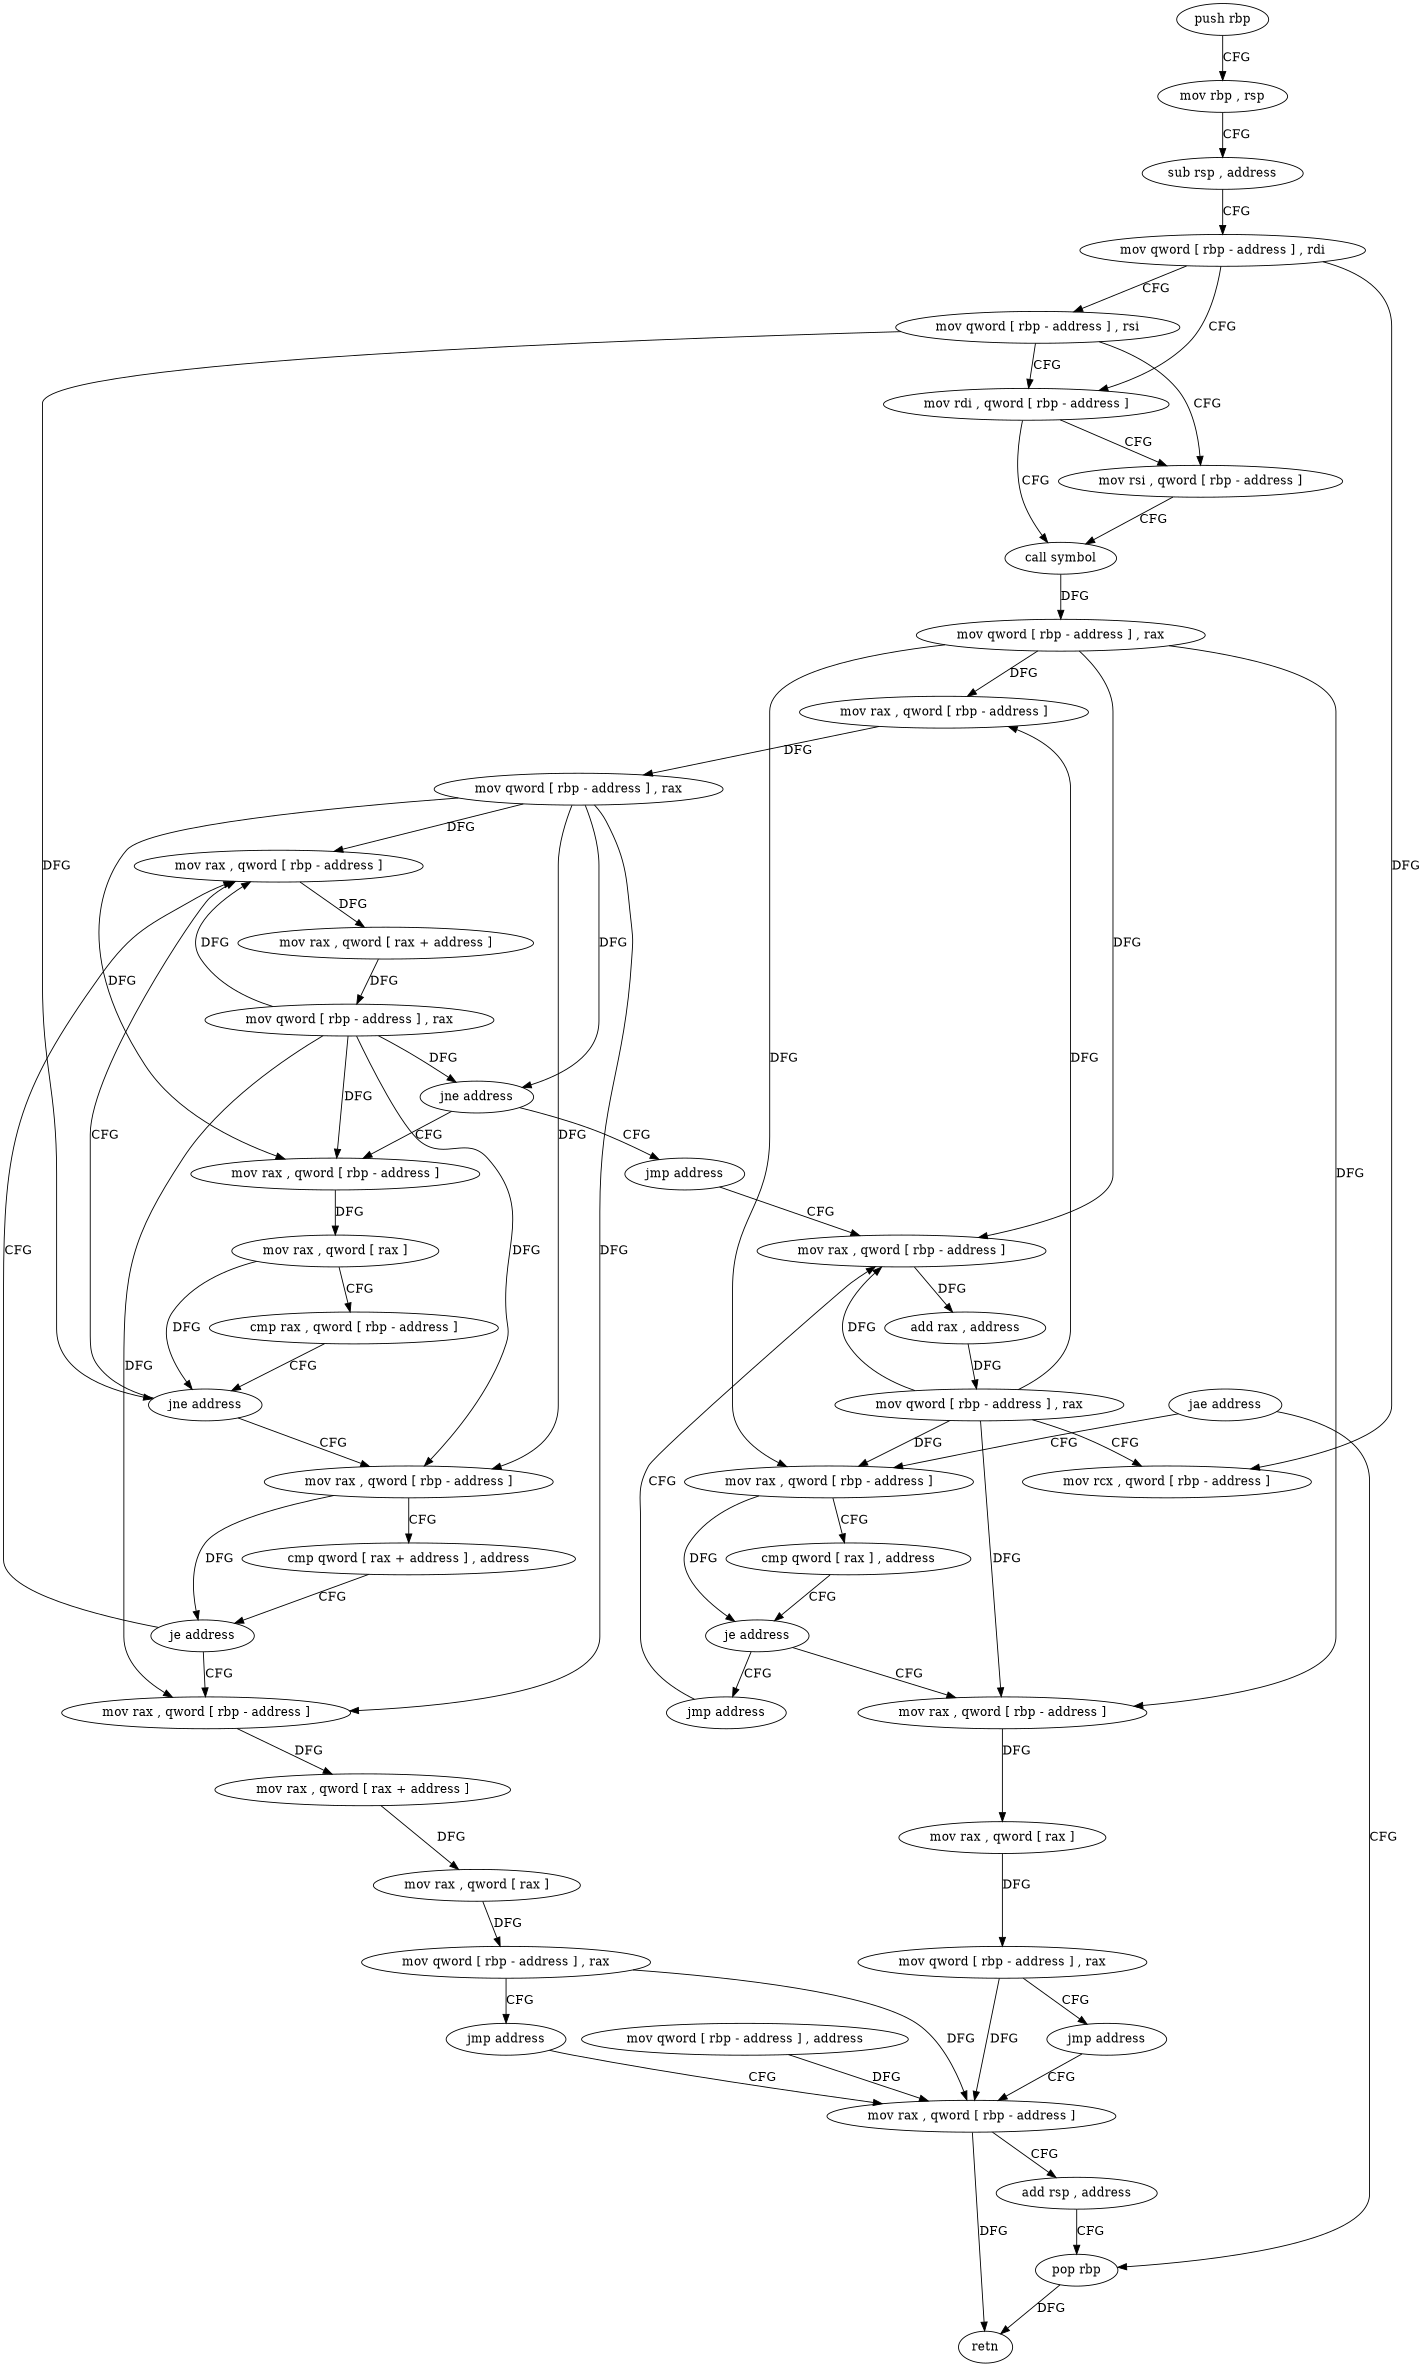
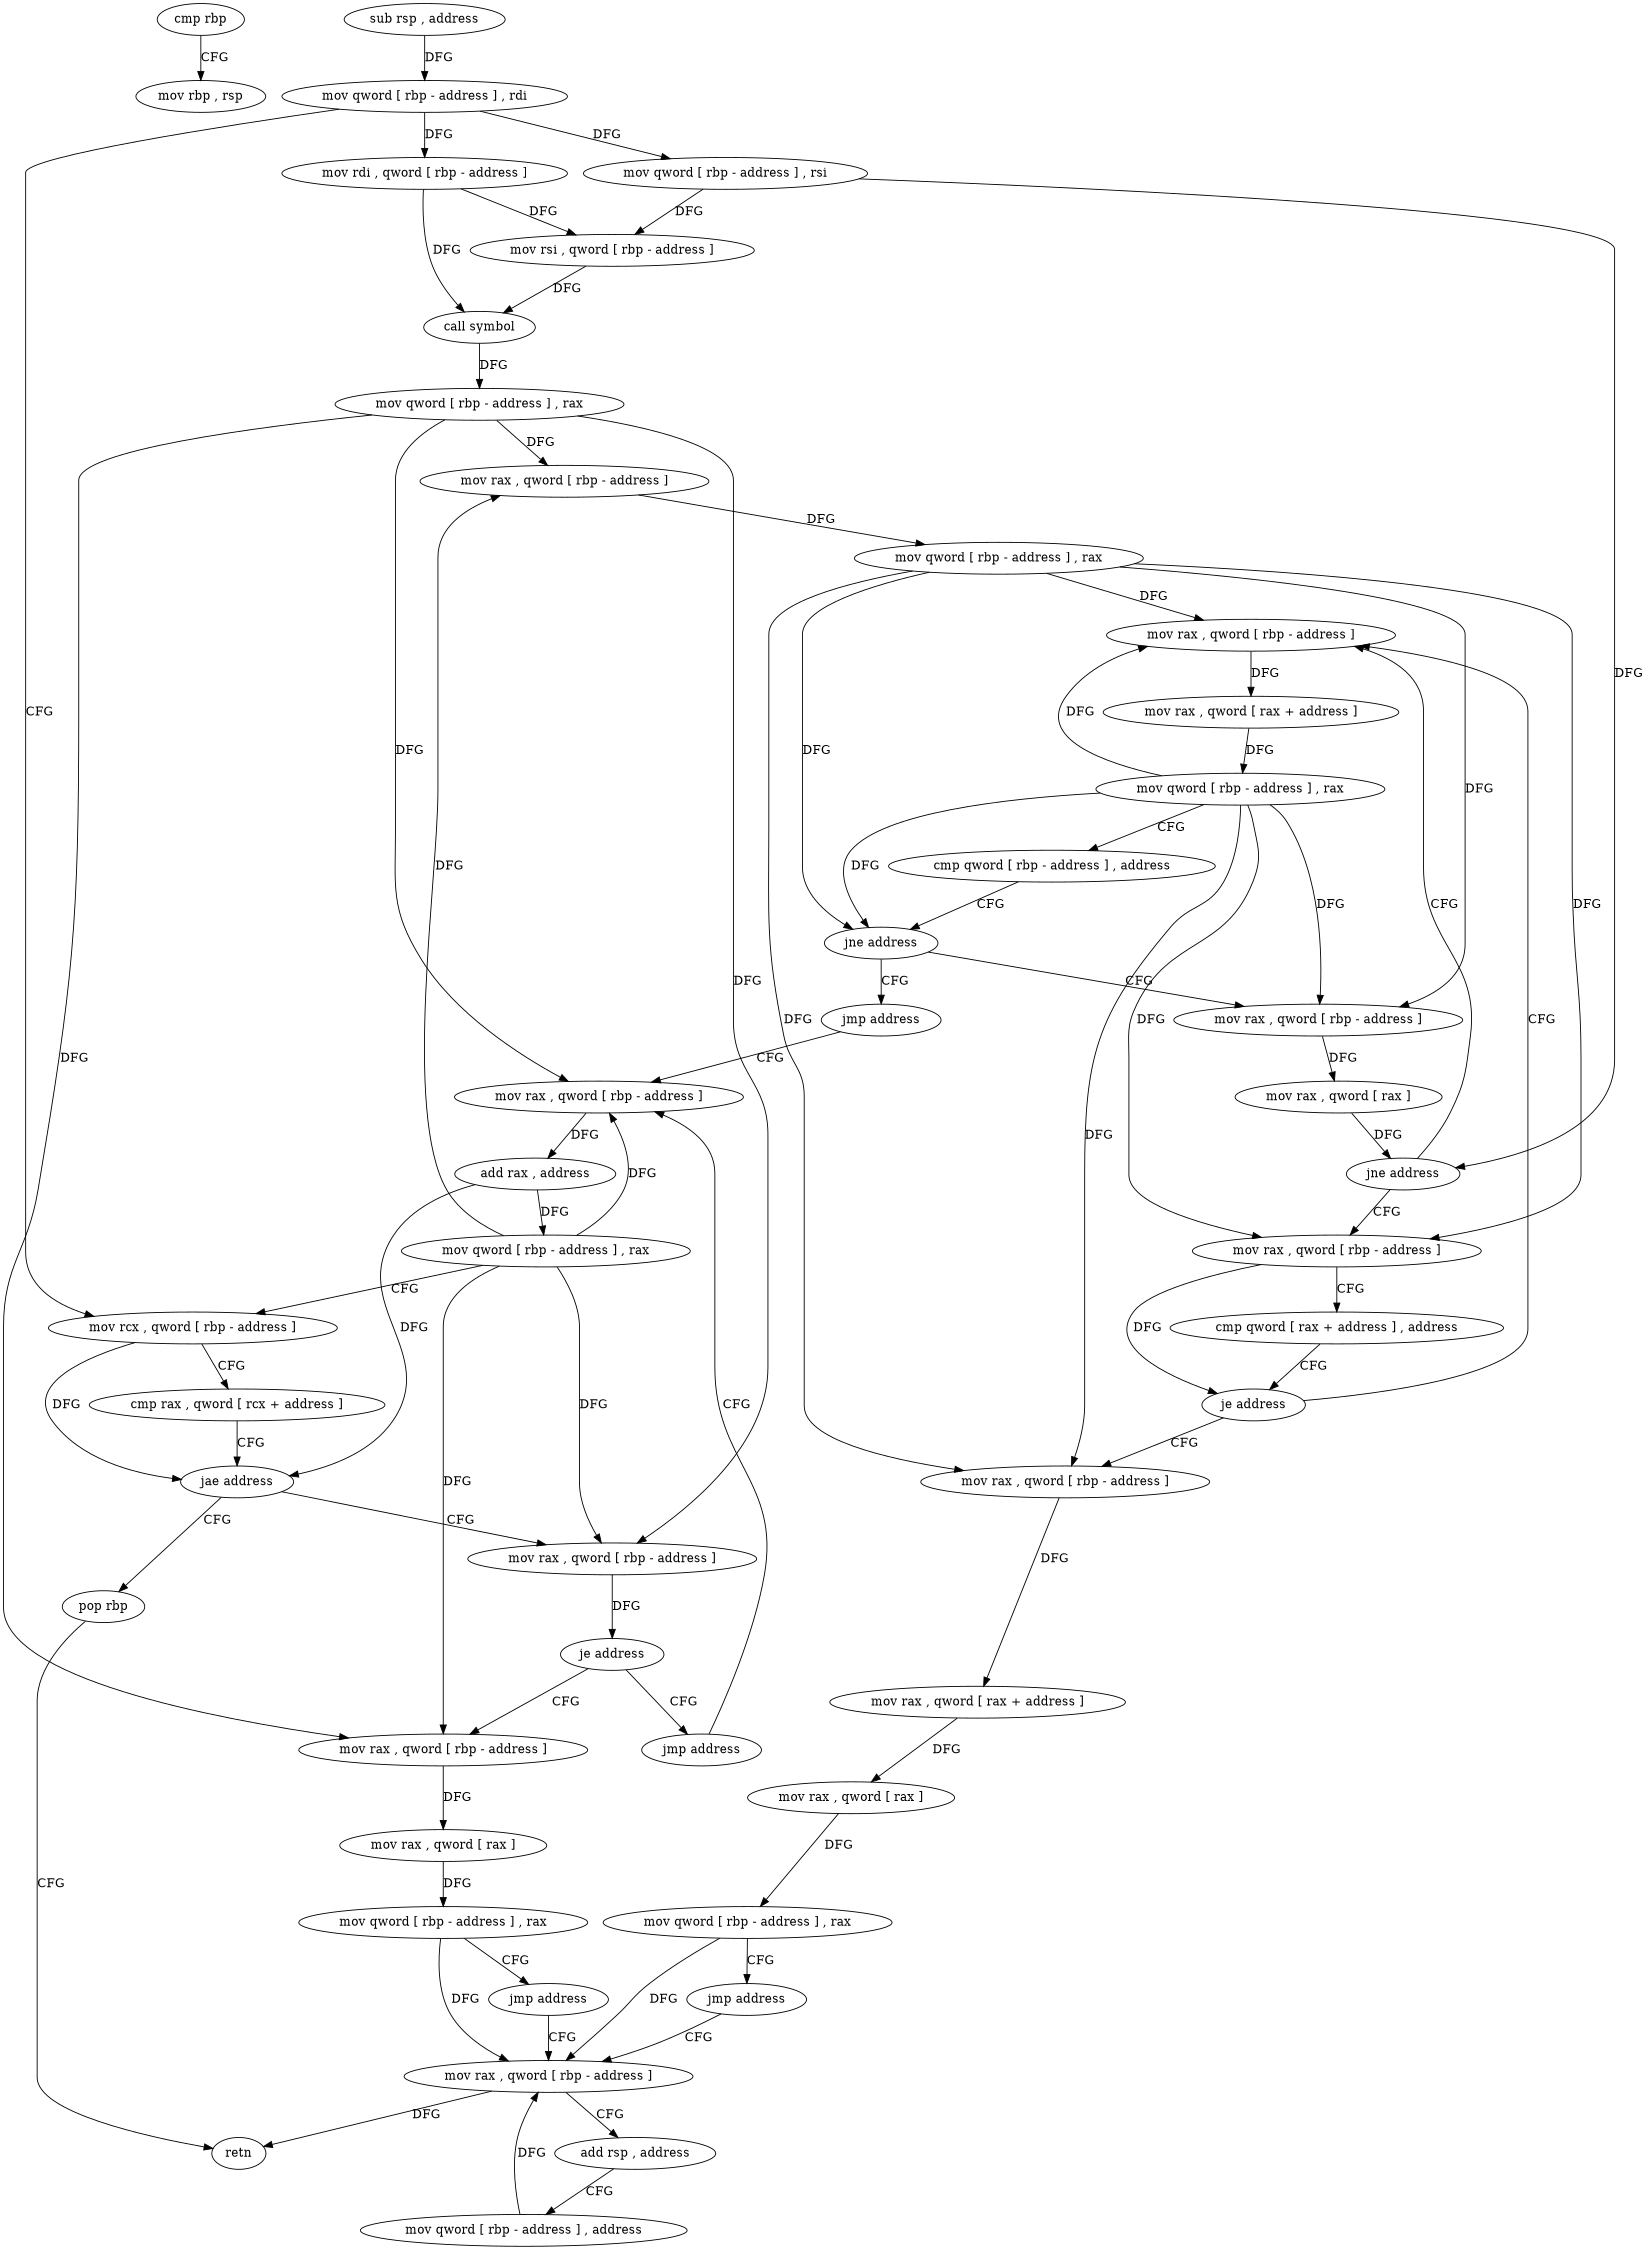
node "push rbp": label "push rbp" -> "cmp rbp"
edge "mov rbp , rsp" -> "sub rsp , address": removed, label "CFG"
edge "sub rsp , address" -> "mov qword [ rbp - address ] , rdi": label "CFG" -> "DFG"
edge "mov qword [ rbp - address ] , rdi" -> "mov qword [ rbp - address ] , rsi": label "CFG" -> "DFG"
edge "mov qword [ rbp - address ] , rdi" -> "mov rdi , qword [ rbp - address ]": label "CFG" -> "DFG"
edge "mov qword [ rbp - address ] , rsi" -> "mov rdi , qword [ rbp - address ]": removed, label "CFG"
edge "mov qword [ rbp - address ] , rsi" -> "mov rsi , qword [ rbp - address ]": label "CFG" -> "DFG"
edge "mov rdi , qword [ rbp - address ]" -> "mov rsi , qword [ rbp - address ]": label "CFG" -> "DFG"
edge "mov rdi , qword [ rbp - address ]" -> "call symbol": label "CFG" -> "DFG"
edge "mov rsi , qword [ rbp - address ]" -> "call symbol": label "CFG" -> "DFG"
node "cmp qword [ rbp - address ] , address": added
edge "mov qword [ rbp - address ] , rdi" -> "mov rcx , qword [ rbp - address ]": label "DFG" -> "CFG"
node "cmp rax , qword [ rbp - address ]": removed
edge "add rax , address" -> "jae address": added, label "DFG"
node "cmp rax , qword [ rcx + address ]": added
edge "mov rcx , qword [ rbp - address ]" -> "jae address": added, label "DFG"
node "cmp qword [ rax ] , address": removed
edge "add rsp , address" -> "pop rbp": now "add rsp , address" -> "mov qword [ rbp - address ] , address"
edge "pop rbp" -> "retn": label "DFG" -> "CFG"
